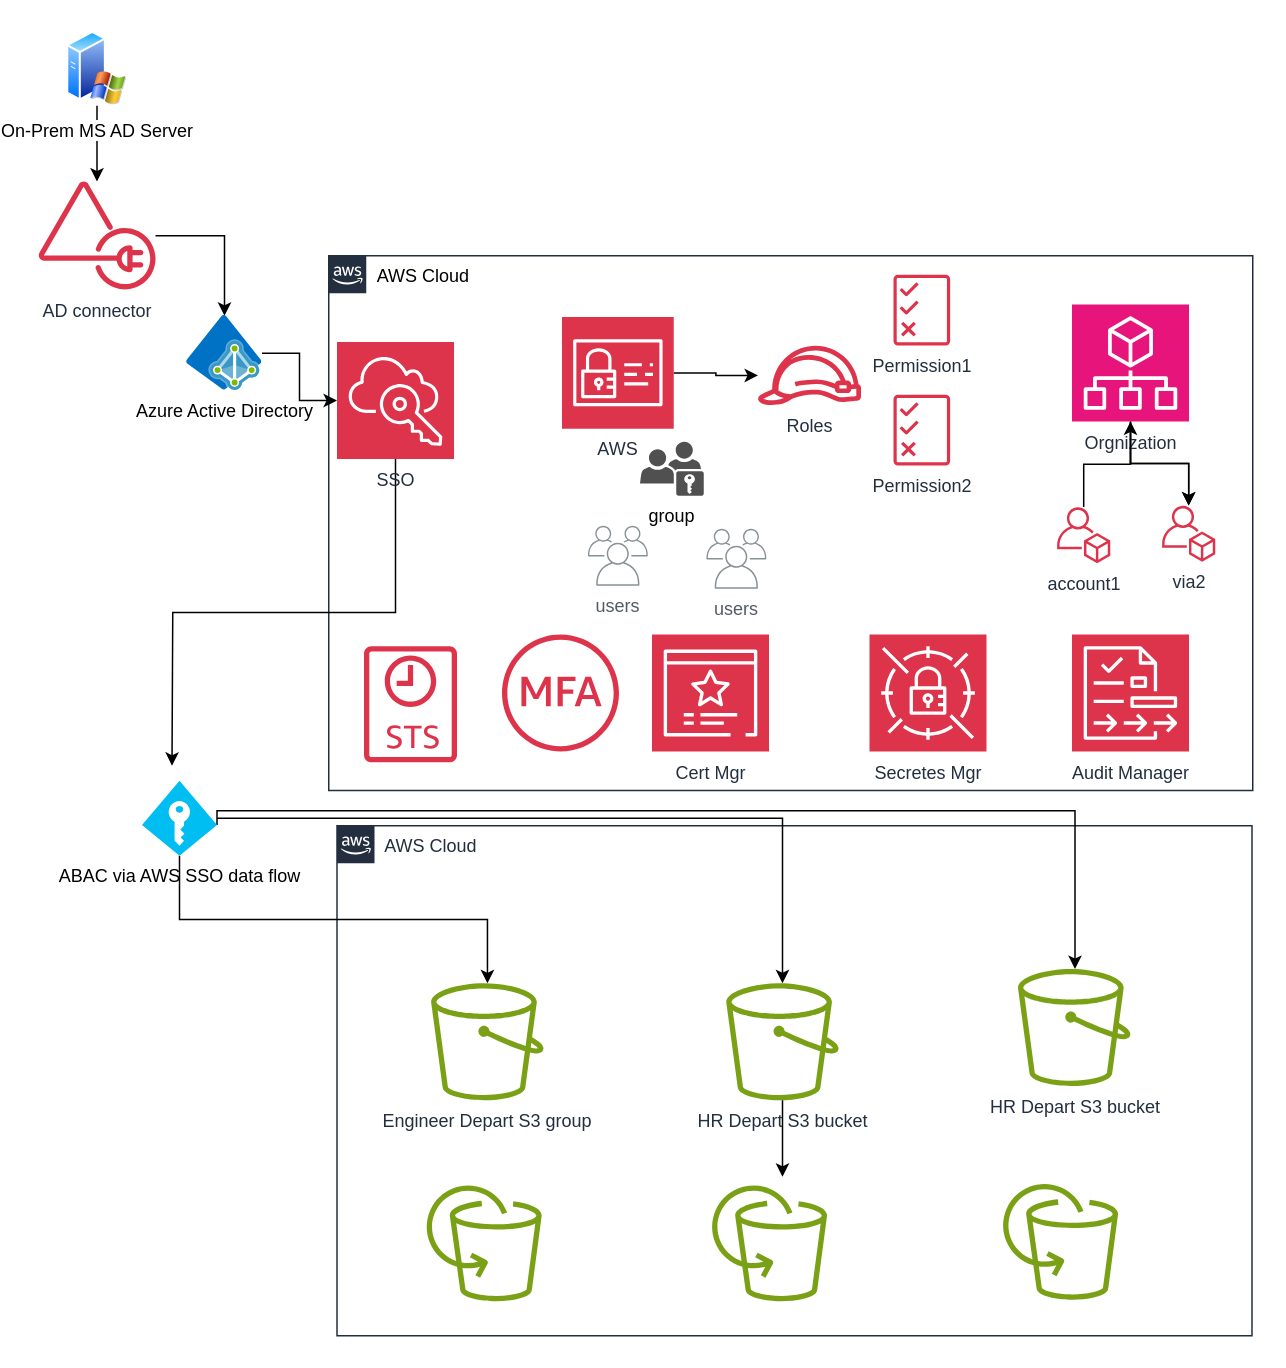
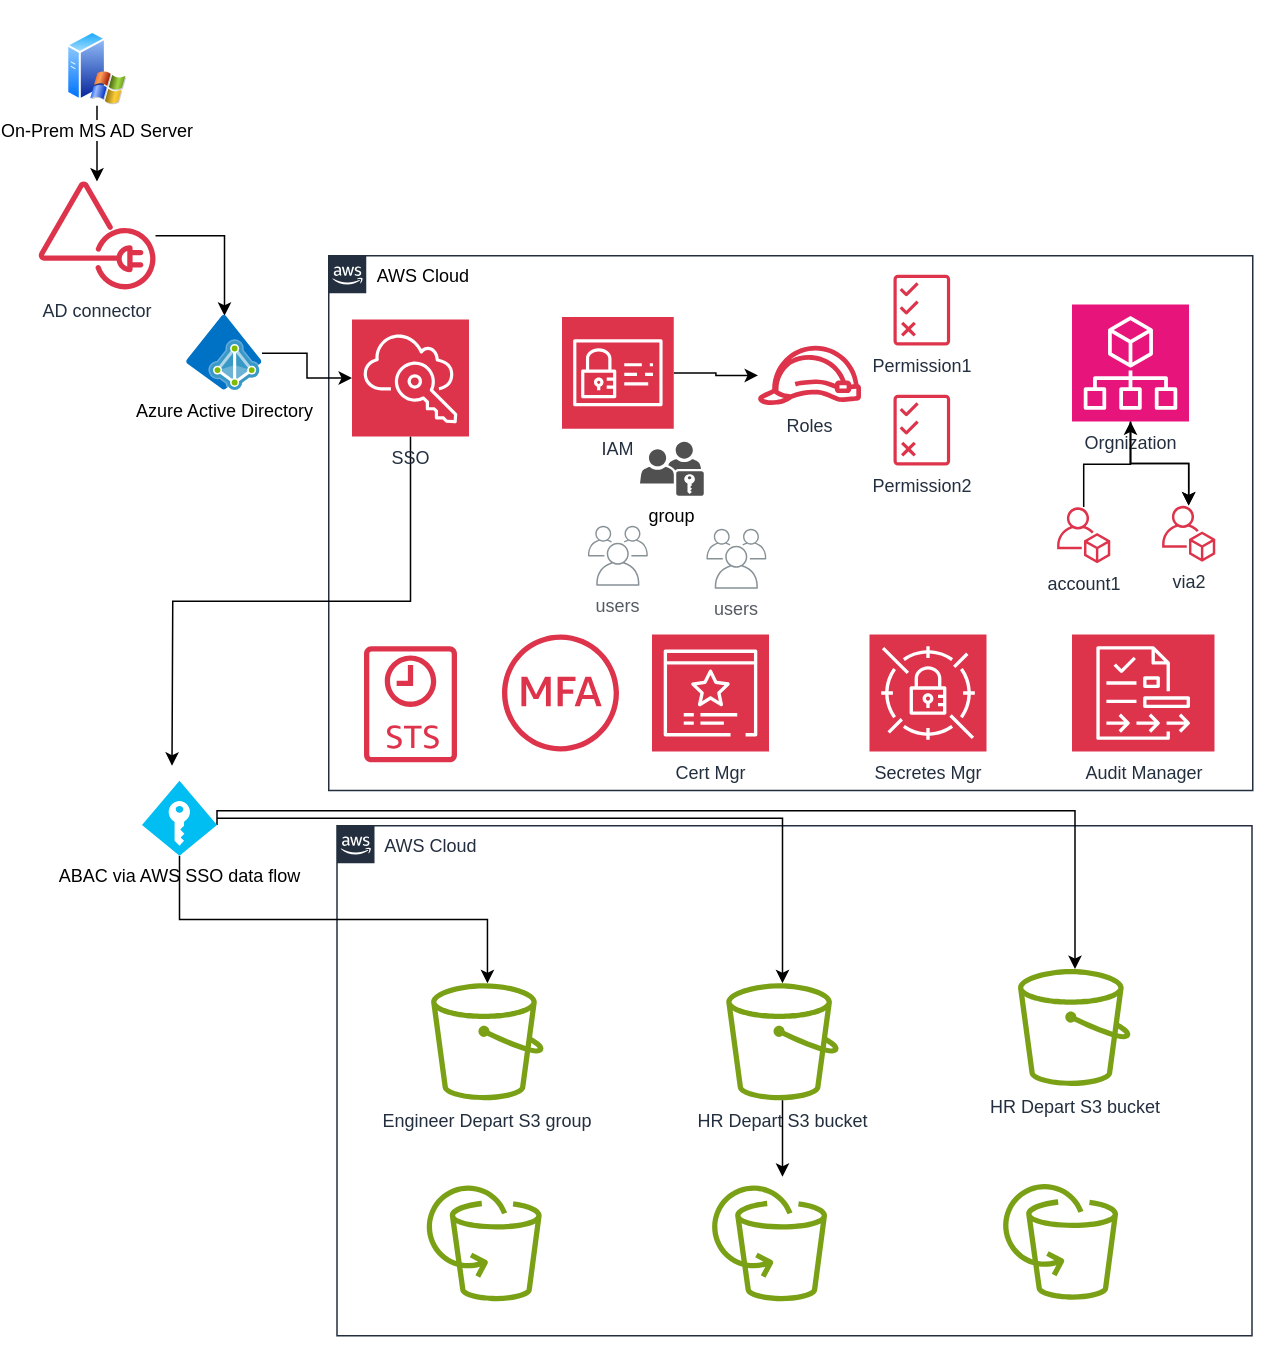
node "SSO": moved (395, 401) -> (410, 378)
node "AWS": label "AWS" -> "IAM"
node "Audit Manager": size 117x117 -> 143x117
